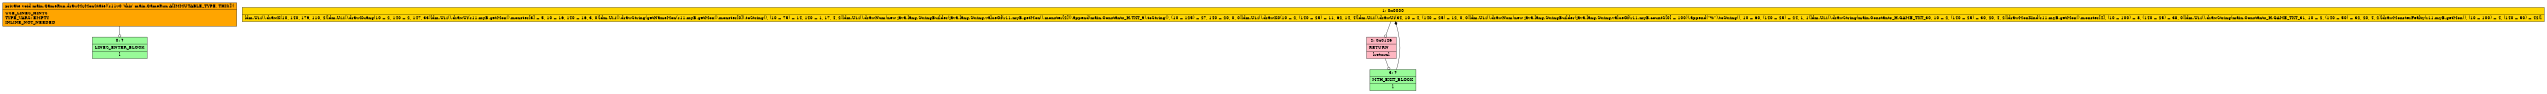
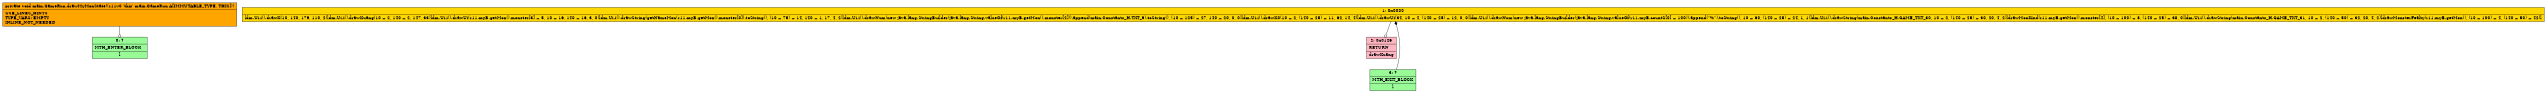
node "0: ?": text "LINES_ENTER_BLOCK" -> "MTH_ENTER_BLOCK"
node "2: 0x0126": text "lreturnl" -> "drawKuang"
edge "2: 0x0126" -> "3: ?": removed
